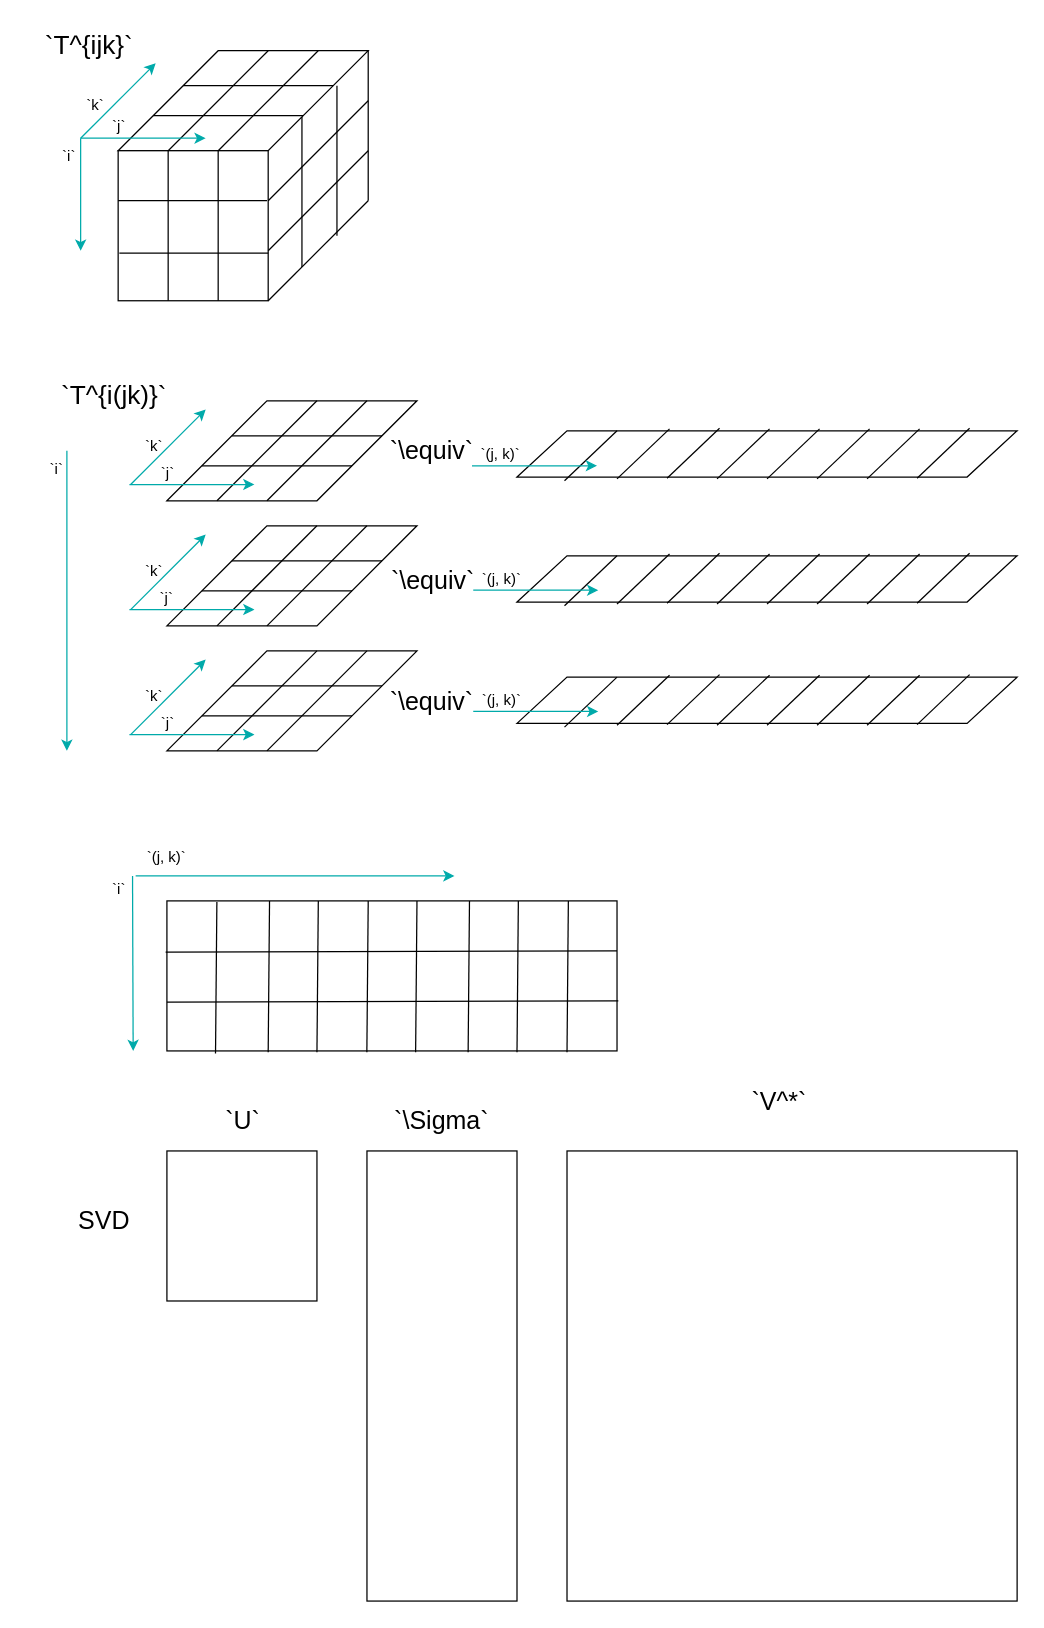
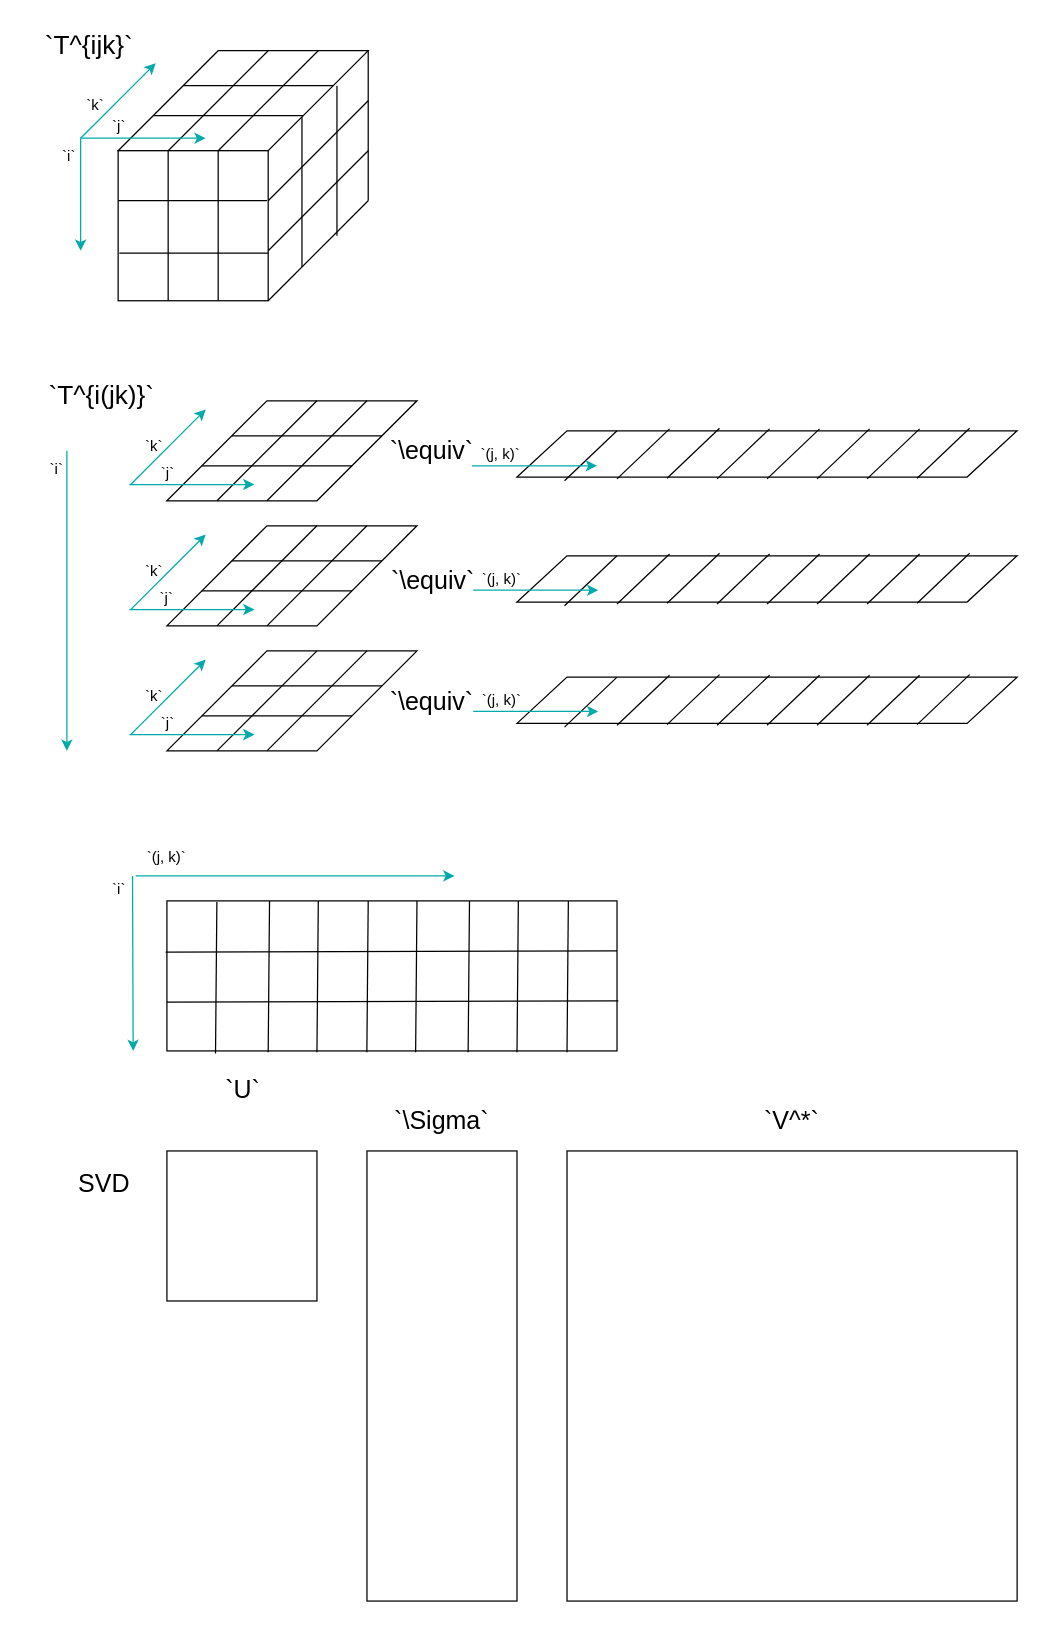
node "`T^{i(jk)}`": moved (114, 394) -> (102, 394)
node "`V^*`": moved (779, 1101) -> (792, 1119)
node "`U`": moved (243, 1119) -> (243, 1088)
node "SVD": moved (104, 1219) -> (104, 1182)
